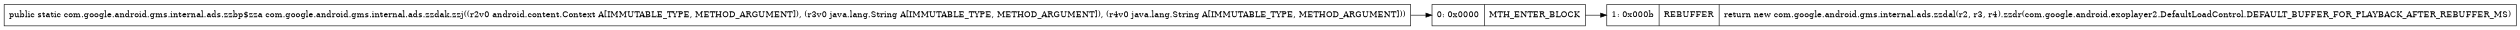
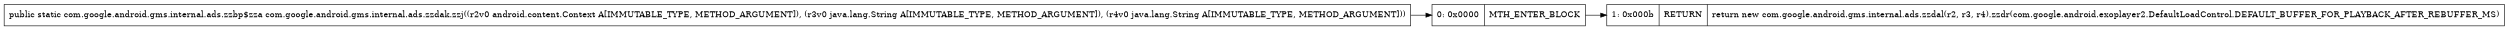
node "1: 0x000b": text "REBUFFER" -> "RETURN"
